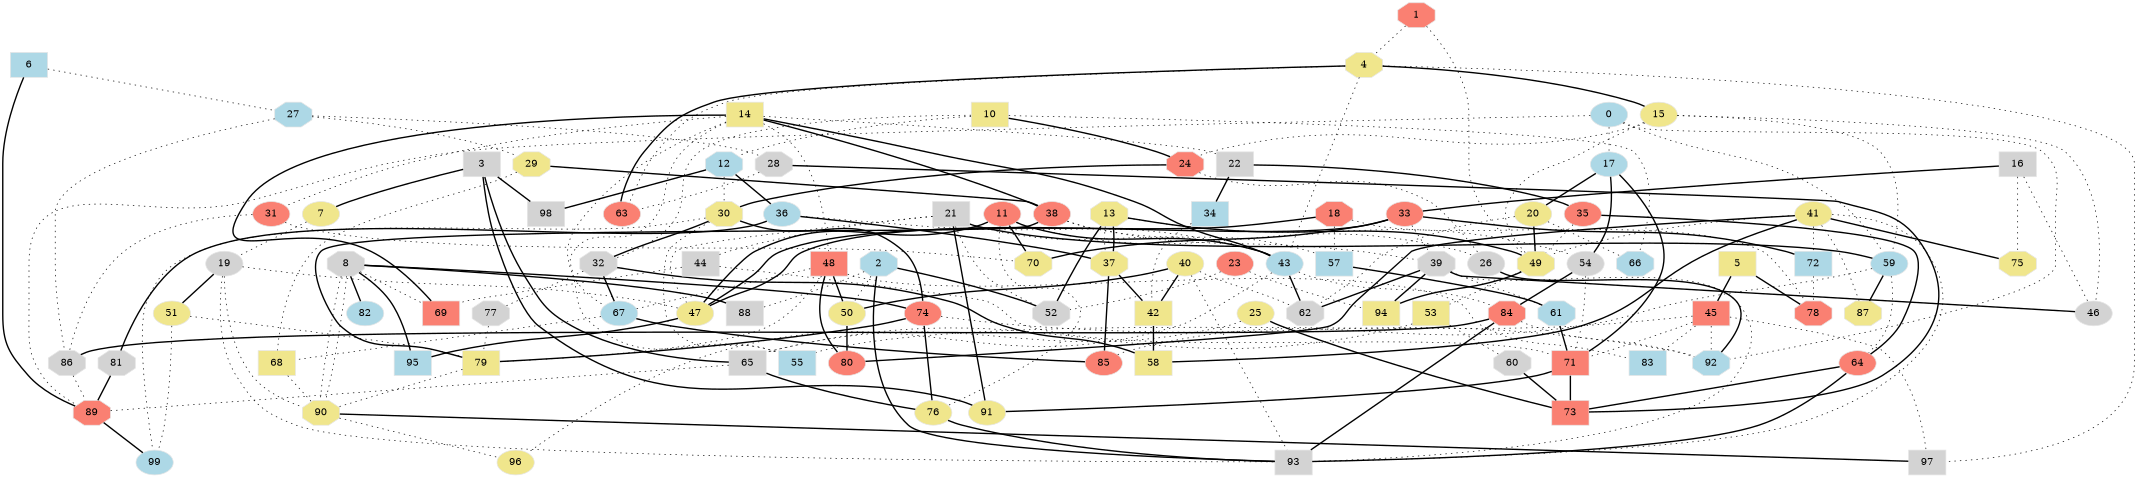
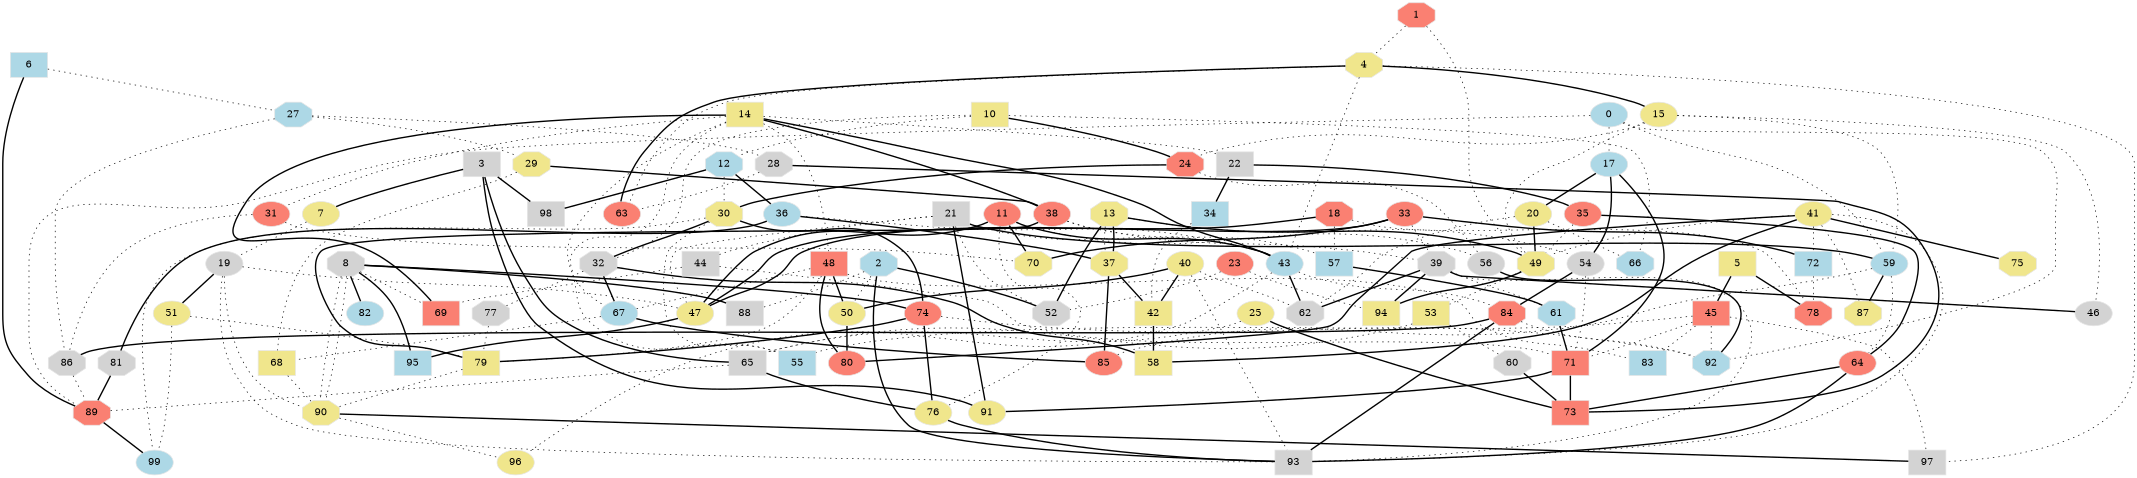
node "16": removed
node "26": label "26" -> "56"
